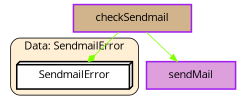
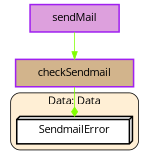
edge "checkSendmail" -> "sendMail": reversed
cluster "Data: SendmailError": label "Data: SendmailError" -> "Data: Data"
